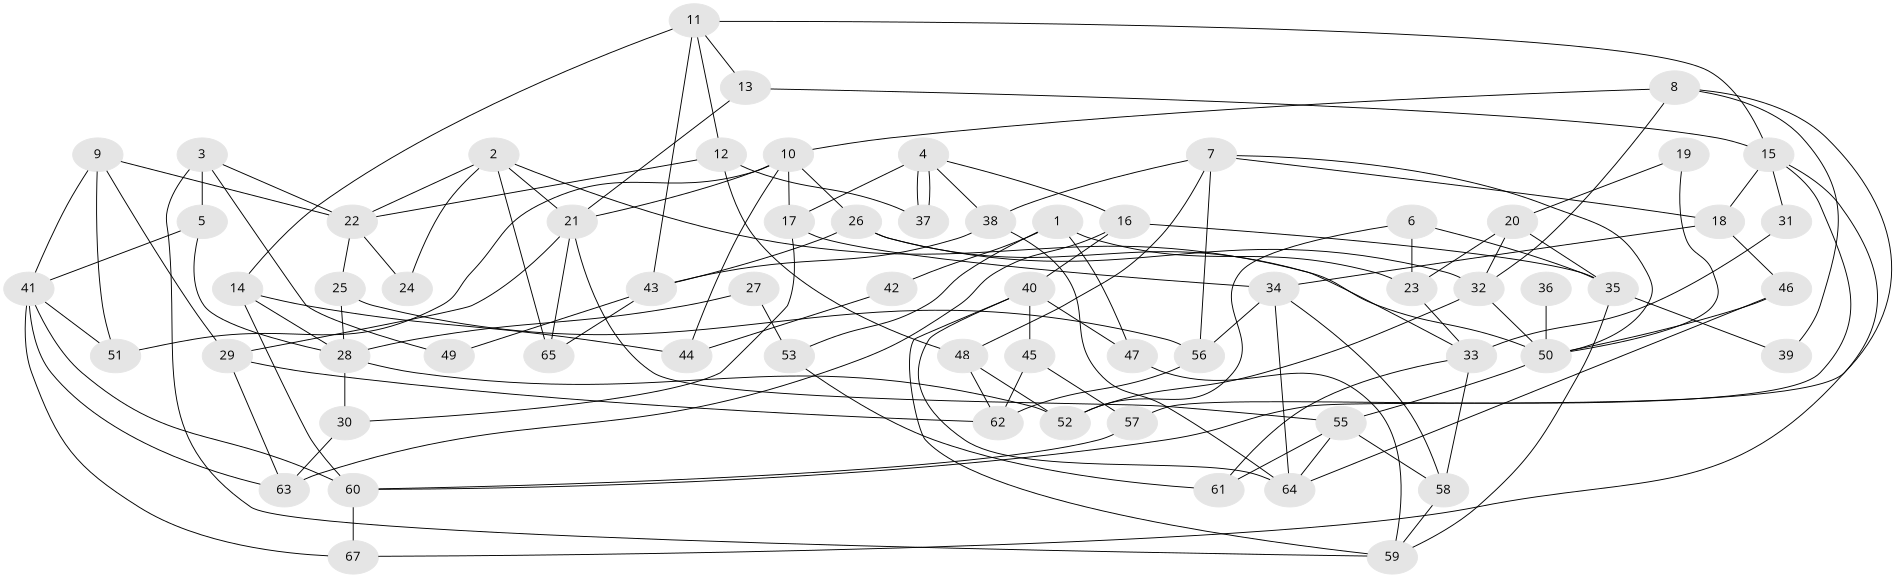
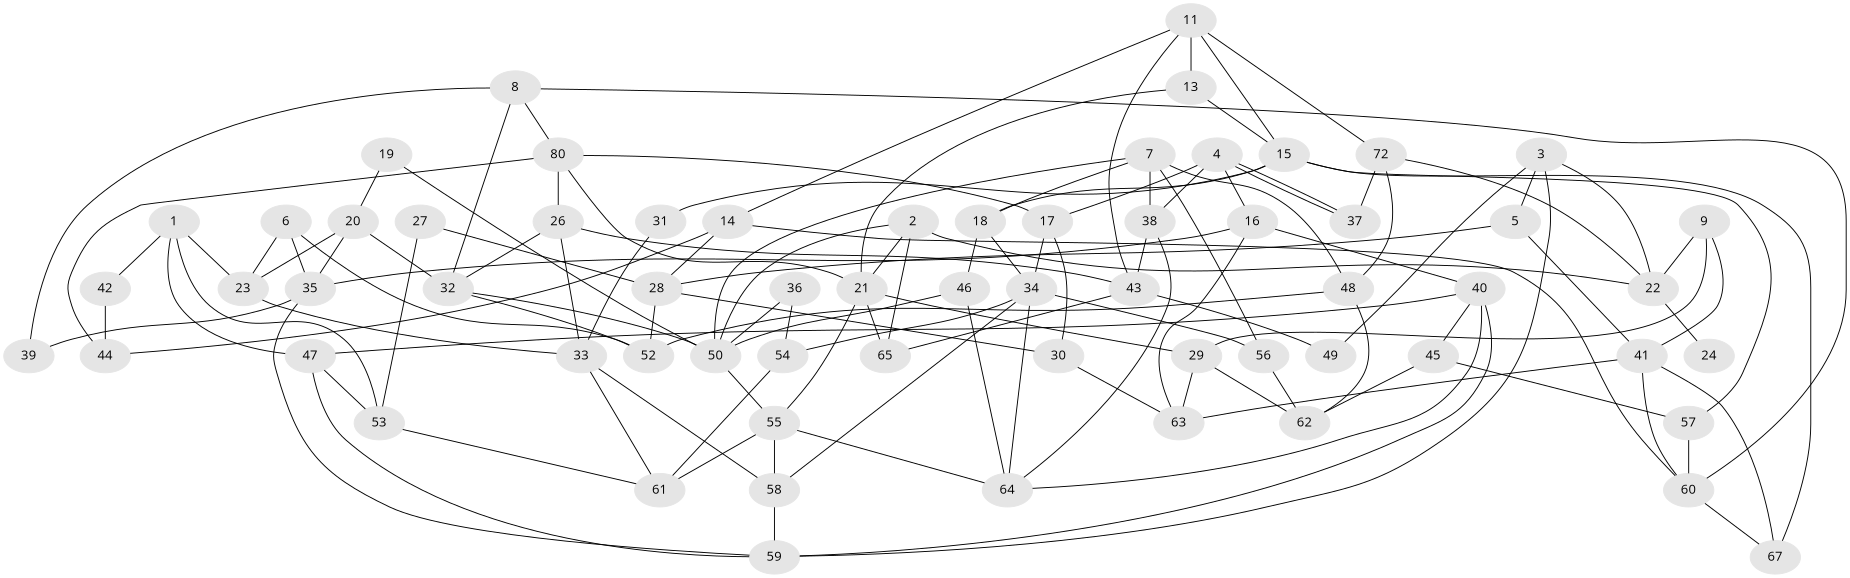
node "12": label "12" -> "72"
node "10": label "10" -> "80"
edge "2" -- "24": removed
node "25": removed
node "51": removed
node "54": added
edge "47" -- "53": added
